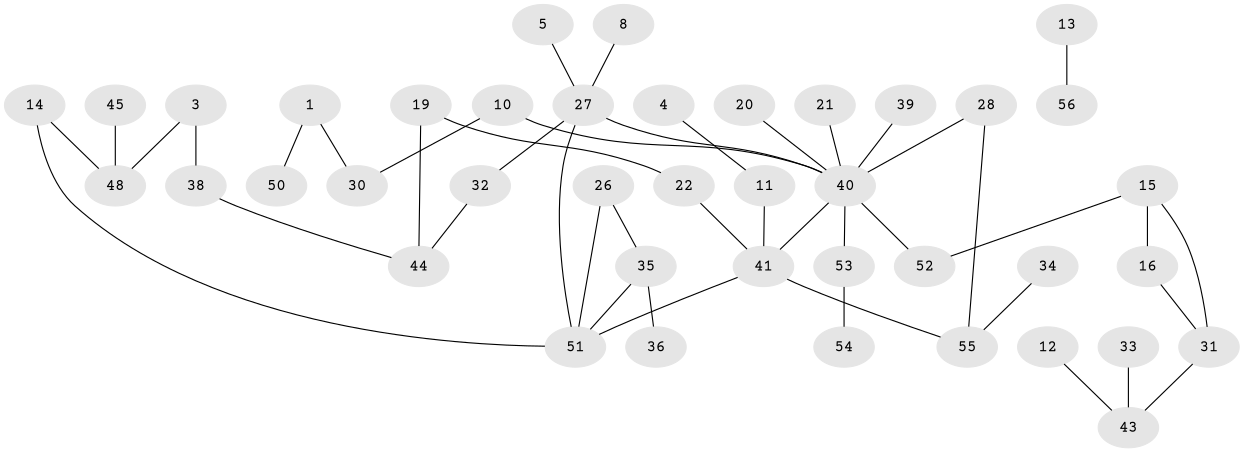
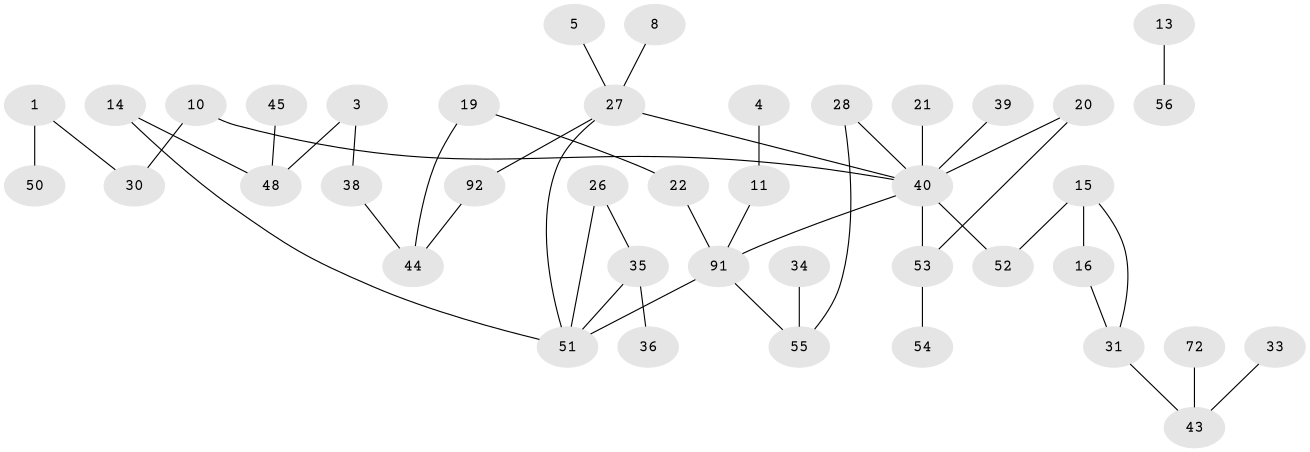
node "32": label "32" -> "92"
edge "20" -- "53": added
node "41": label "41" -> "91"
node "12": label "12" -> "72"
